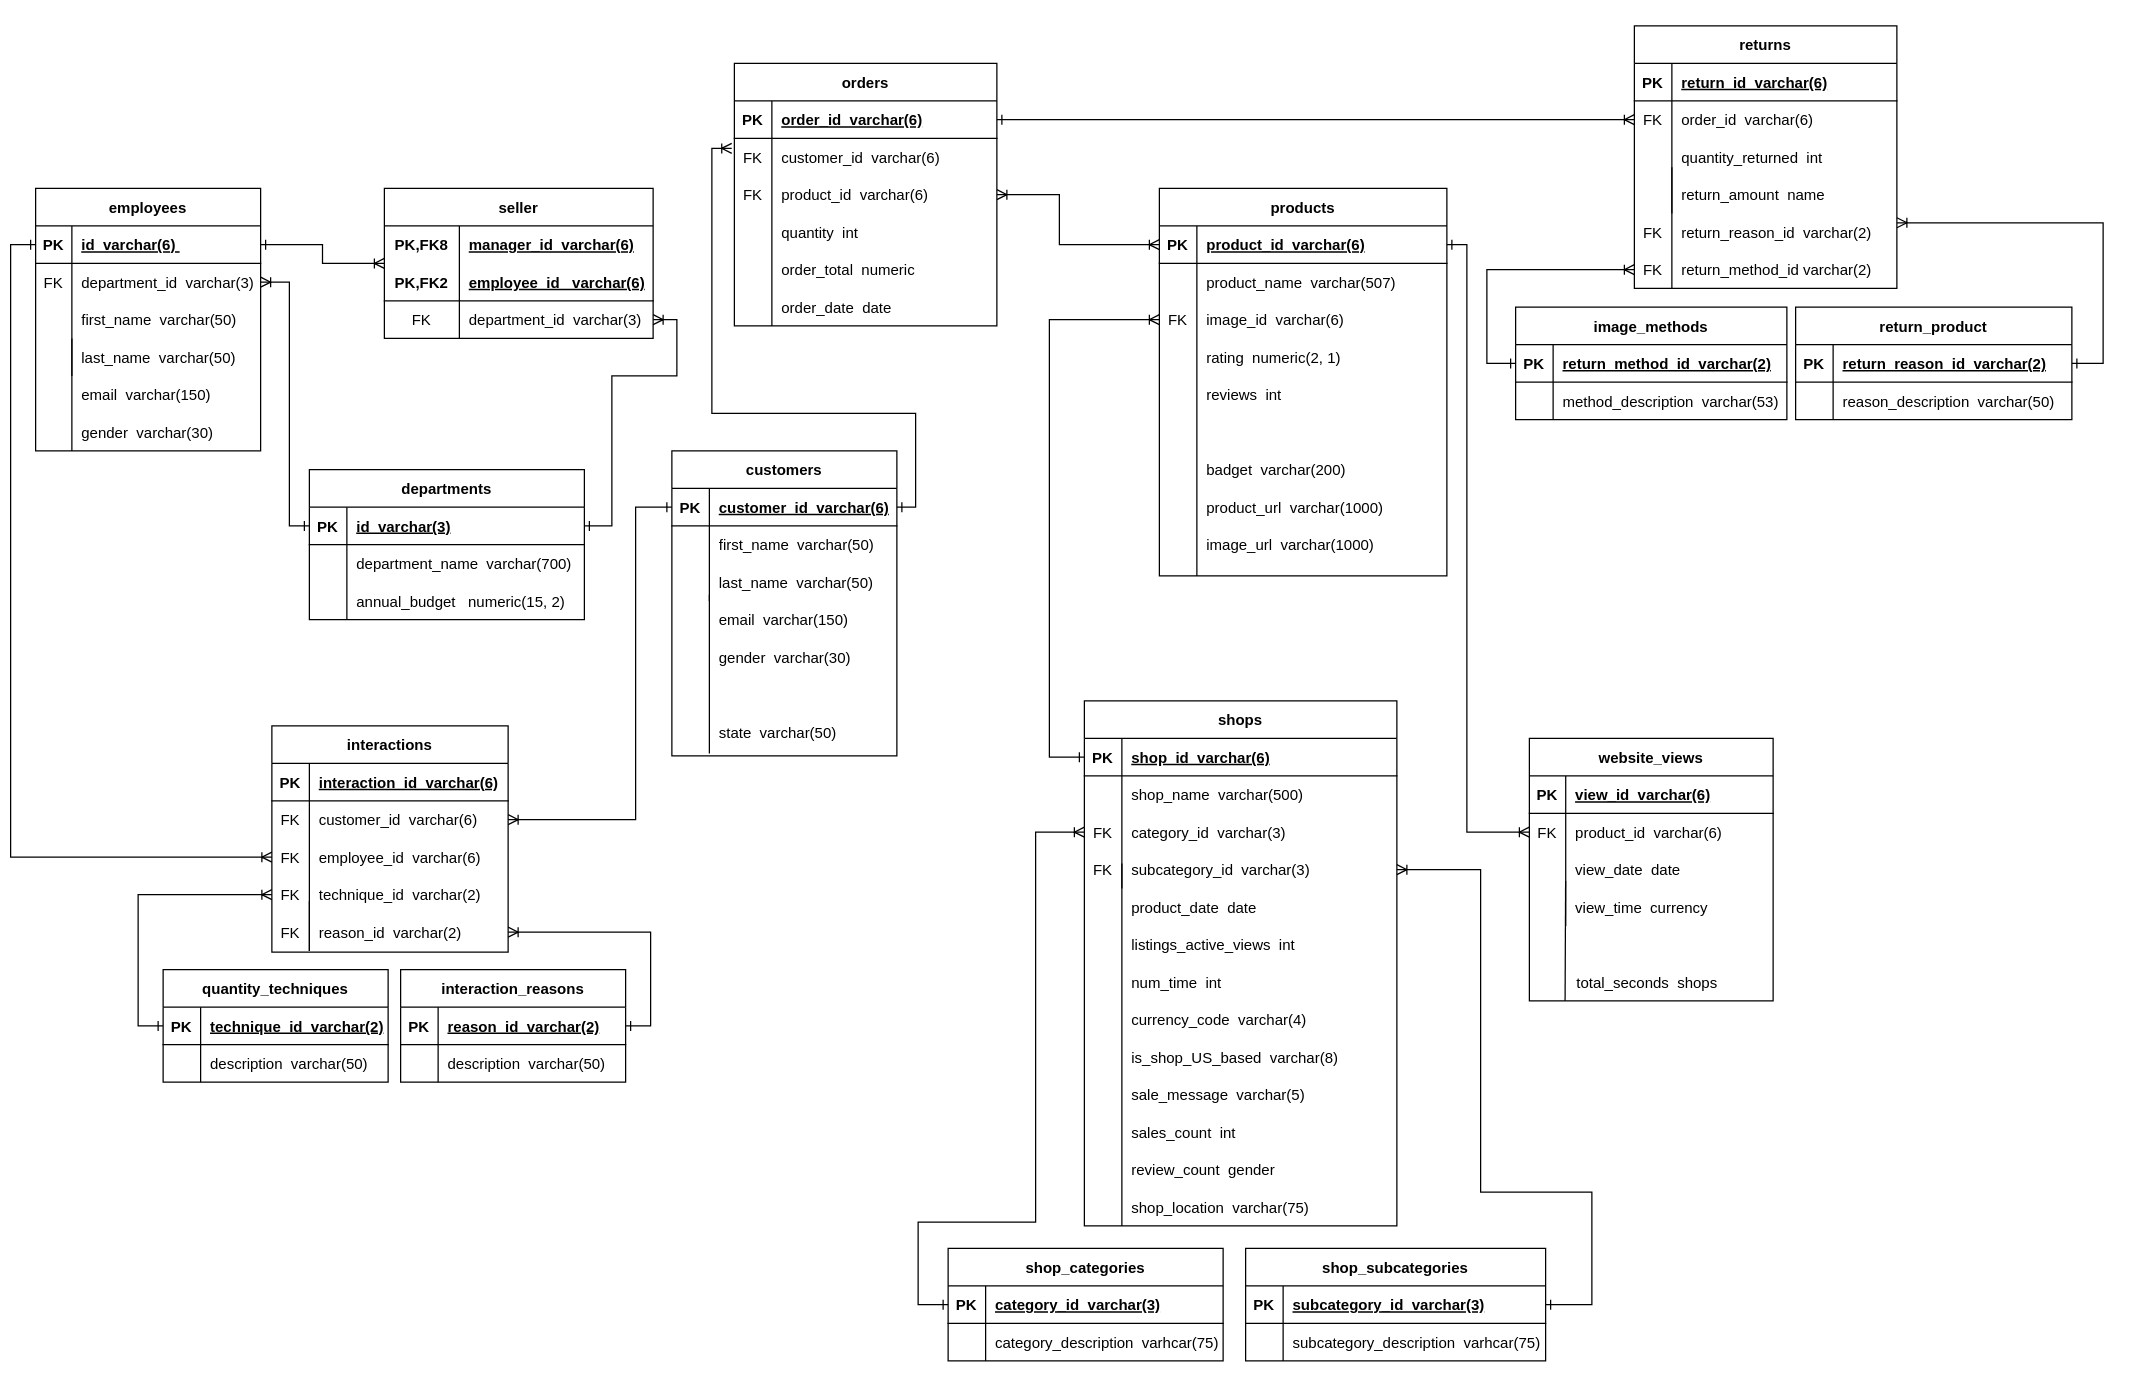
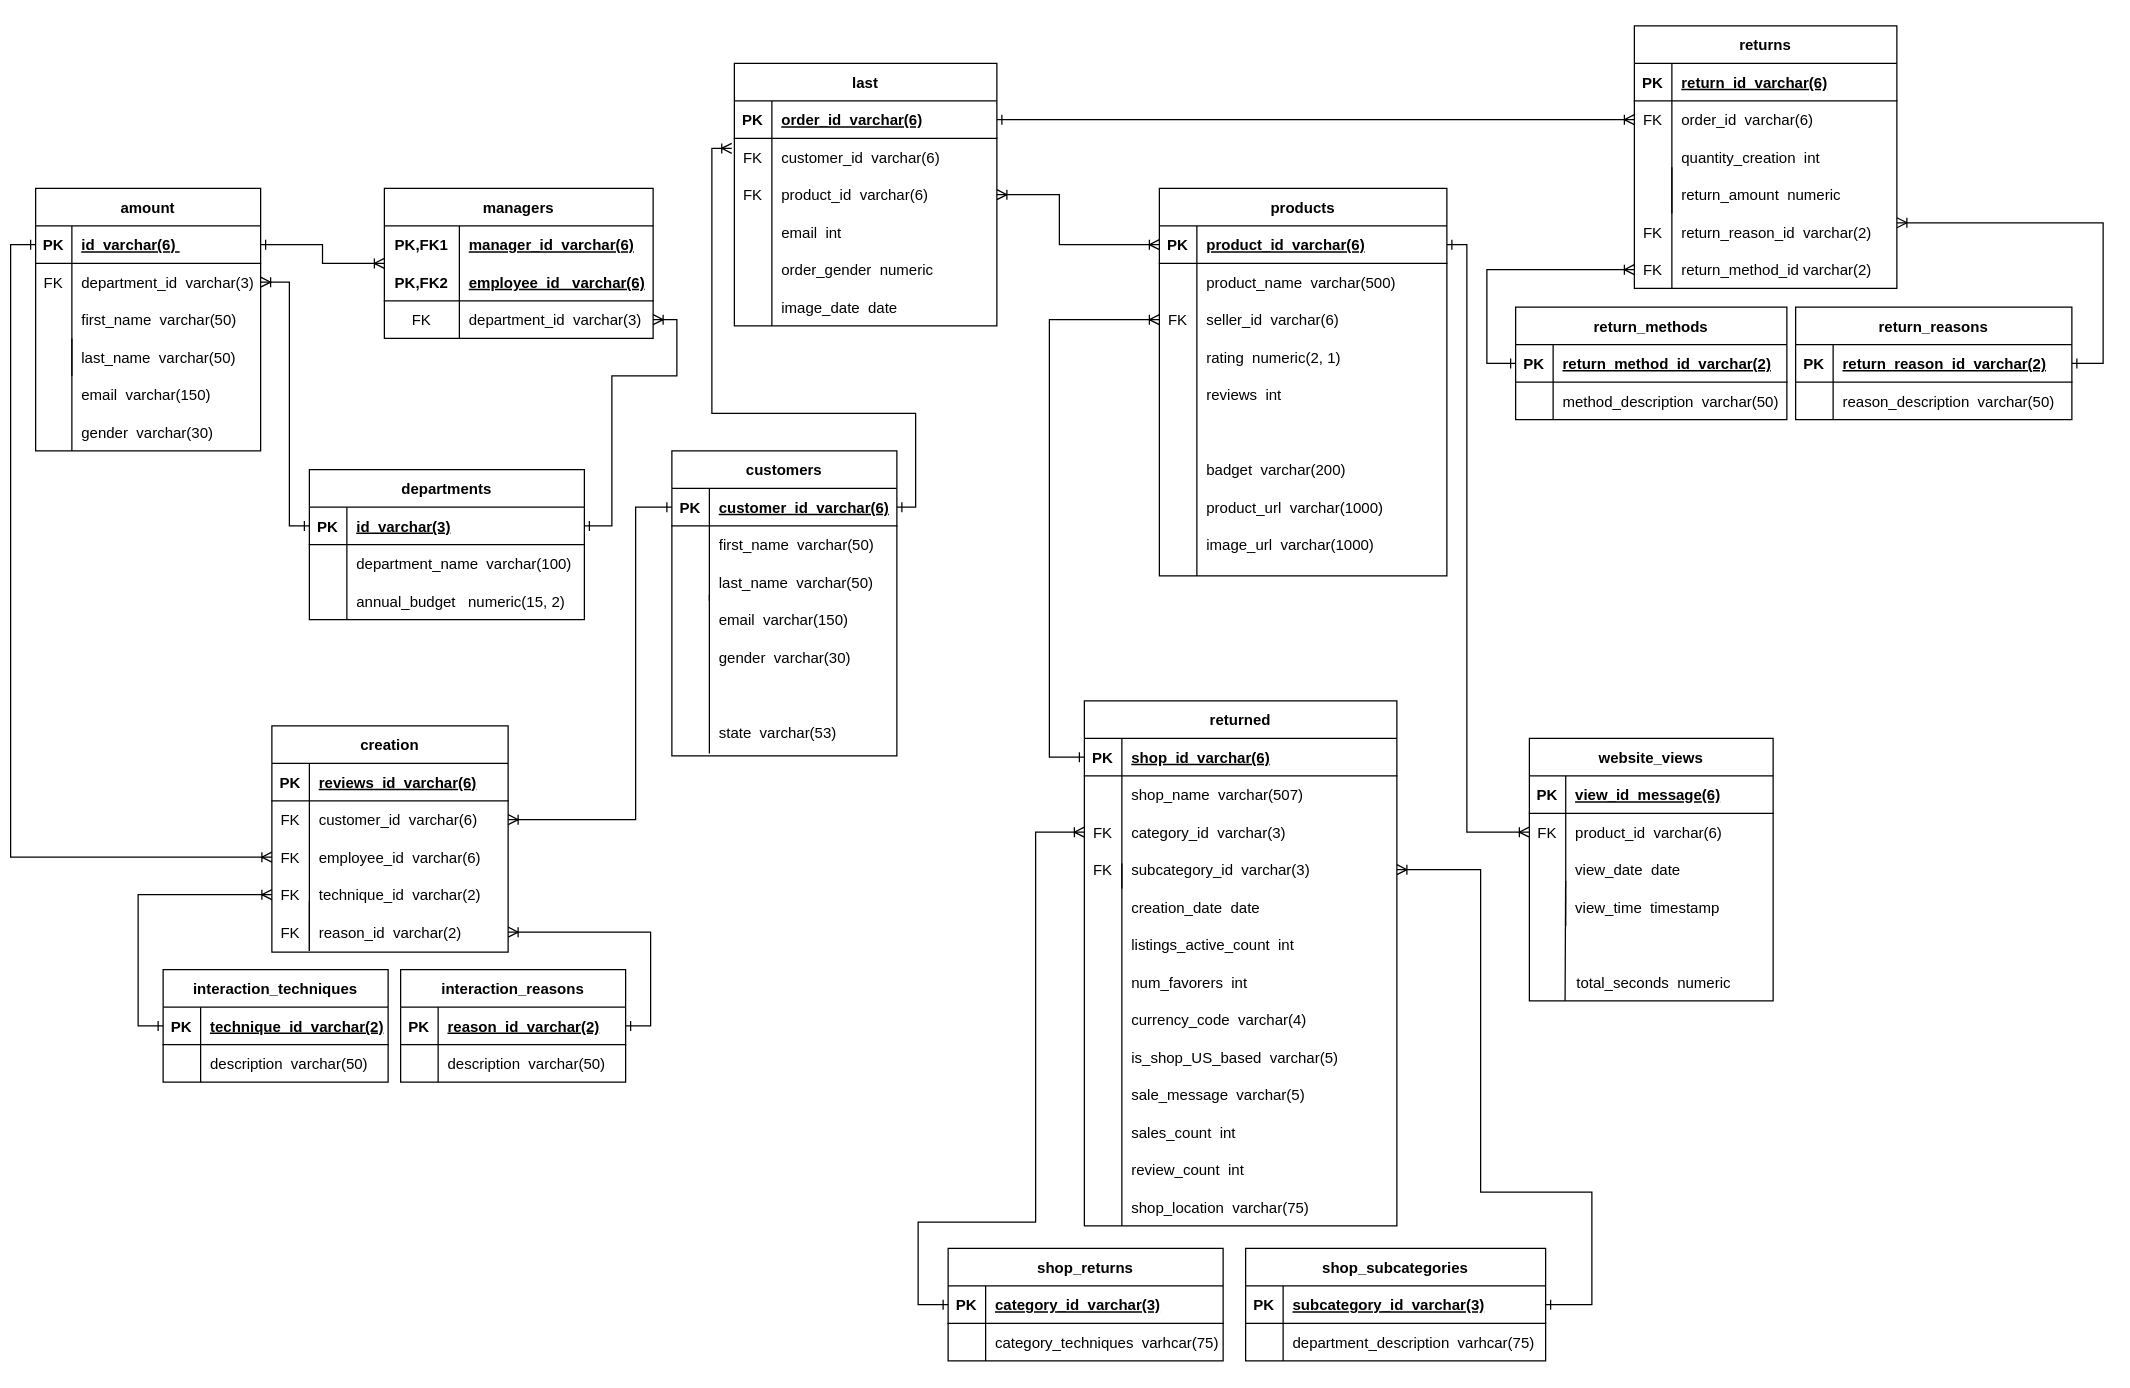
node "orders": label "orders" -> "last"
node "quantity_returned int": label "quantity_returned int" -> "quantity_creation int"
node "return_amount name": label "return_amount name" -> "return_amount numeric"
node "employees": label "employees" -> "amount"
node "seller": label "seller" -> "managers"
node "quantity int": label "quantity int" -> "email int"
node "PK,FK8": label "PK,FK8" -> "PK,FK1"
node "order_total numeric": label "order_total numeric" -> "order_gender numeric"
node "product_name varchar(507)": label "product_name varchar(507)" -> "product_name varchar(500)"
node "order_date date": label "order_date date" -> "image_date date"
node "image_id varchar(6)": label "image_id varchar(6)" -> "seller_id varchar(6)"
node "image_methods": label "image_methods" -> "return_methods"
node "return_product": label "return_product" -> "return_reasons"
node "method_description varchar(53)": label "method_description varchar(53)" -> "method_description varchar(50)"
node "department_name varchar(700)": label "department_name varchar(700)" -> "department_name varchar(100)"
node "shops": label "shops" -> "returned"
node "state varchar(50)": label "state varchar(50)" -> "state varchar(53)"
node "interactions": label "interactions" -> "creation"
node "interaction_id varchar(6)": label "interaction_id varchar(6)" -> "reviews_id varchar(6)"
node "shop_name varchar(500)": label "shop_name varchar(500)" -> "shop_name varchar(507)"
node "view_id varchar(6)": label "view_id varchar(6)" -> "view_id message(6)"
node "product_date date": label "product_date date" -> "creation_date date"
node "view_time currency": label "view_time currency" -> "view_time timestamp"
node "listings_active_views int": label "listings_active_views int" -> "listings_active_count int"
node "num_time int": label "num_time int" -> "num_favorers int"
node "total_seconds shops": label "total_seconds shops" -> "total_seconds numeric"
node "quantity_techniques": label "quantity_techniques" -> "interaction_techniques"
node "is_shop_US_based varchar(8)": label "is_shop_US_based varchar(8)" -> "is_shop_US_based varchar(5)"
node "review_count gender": label "review_count gender" -> "review_count int"
node "shop_categories": label "shop_categories" -> "shop_returns"
node "category_description varhcar(75)": label "category_description varhcar(75)" -> "category_techniques varhcar(75)"
node "subcategory_description varhcar(75)": label "subcategory_description varhcar(75)" -> "department_description varhcar(75)"
